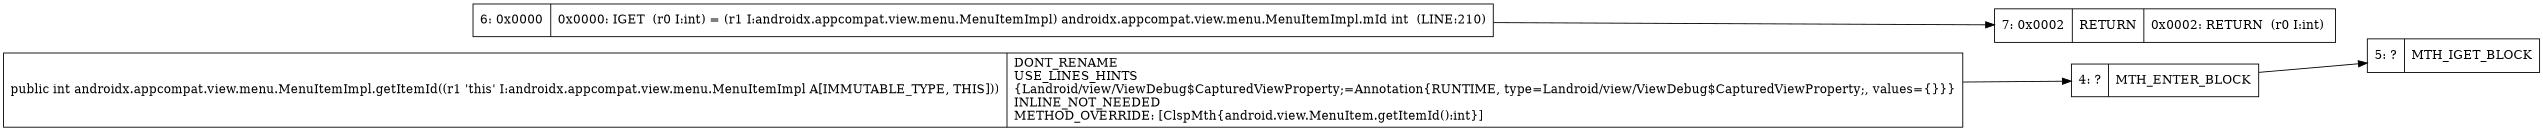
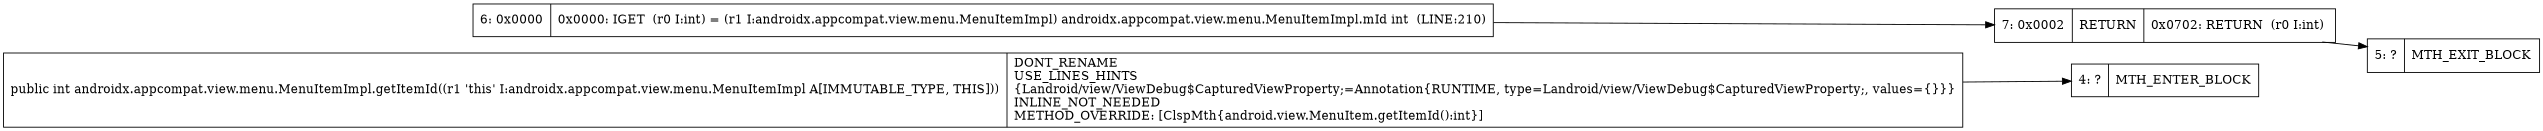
node "7: 0x0002": text "0x0002: RETURN  (r0 I:int)" -> "0x0702: RETURN  (r0 I:int)"
node "5: ?": text "MTH_IGET_BLOCK" -> "MTH_EXIT_BLOCK"
edge "4: ?" -> "5: ?": now "7: 0x0002" -> "5: ?"
